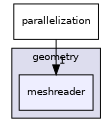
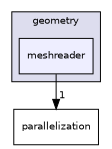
edge "parallelization" -> "meshreader": reversed
